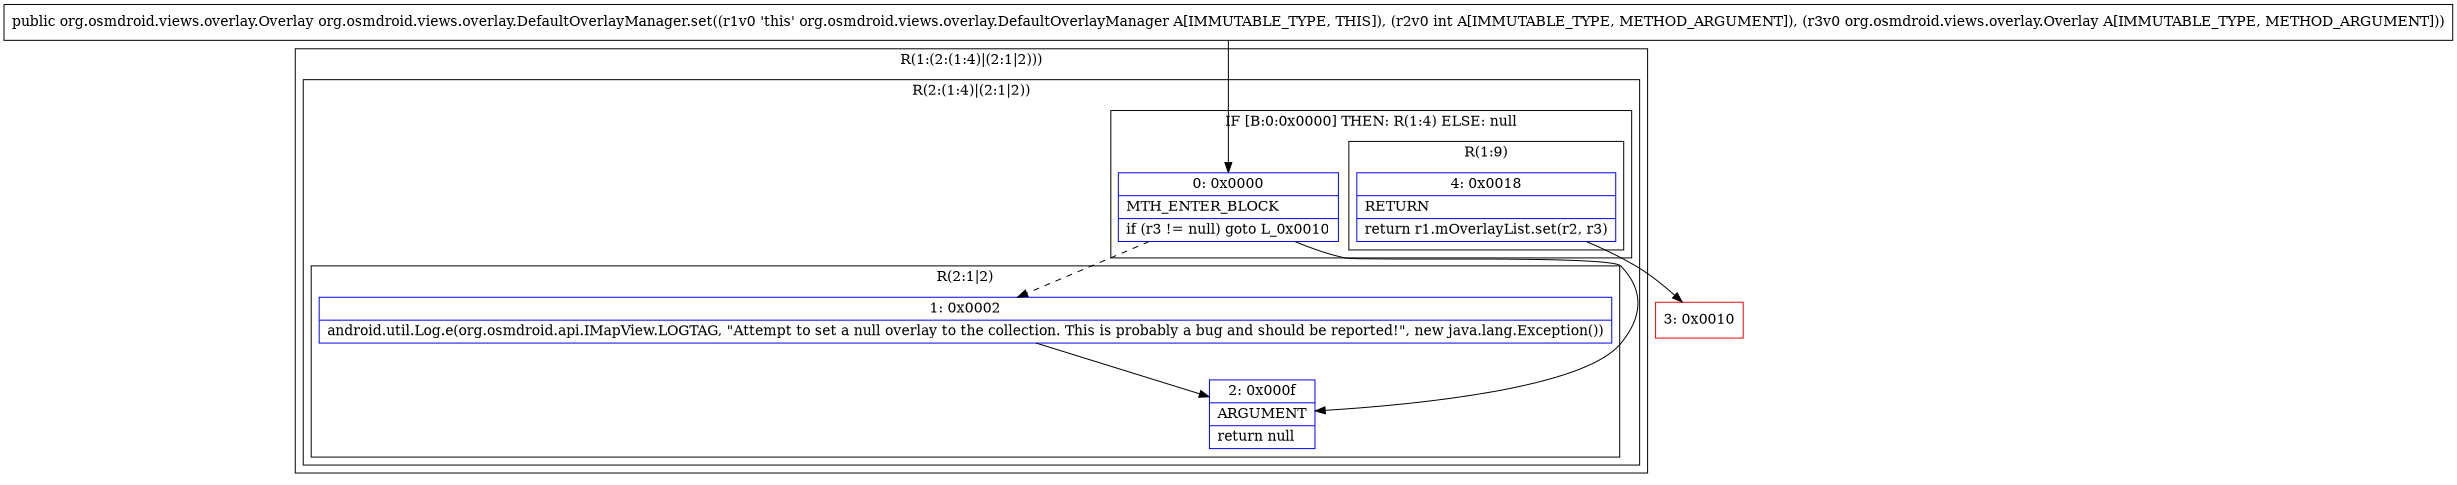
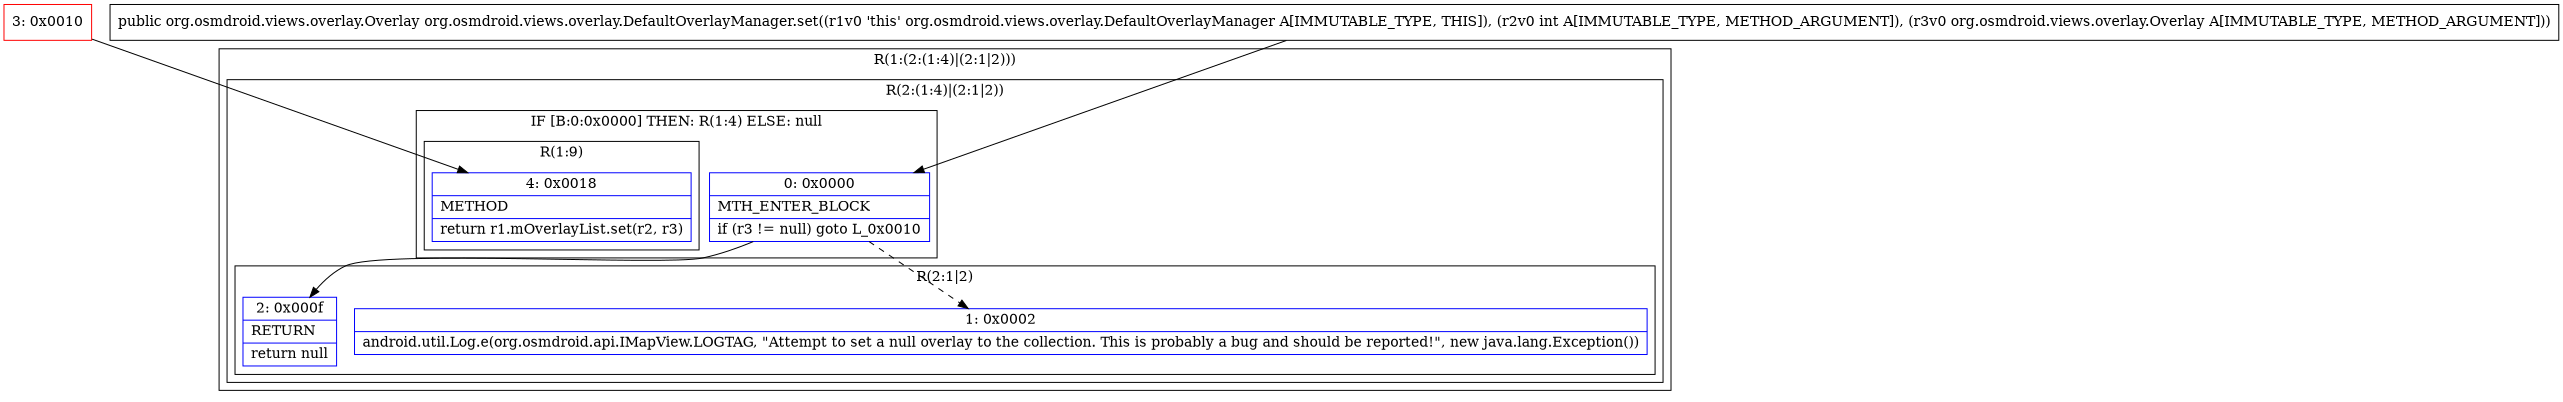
node "4: 0x0018": text "RETURN" -> "METHOD"
edge "4: 0x0018" -> "3: 0x0010": reversed
edge "1: 0x0002" -> "2: 0x000f": removed
node "2: 0x000f": text "ARGUMENT" -> "RETURN"
